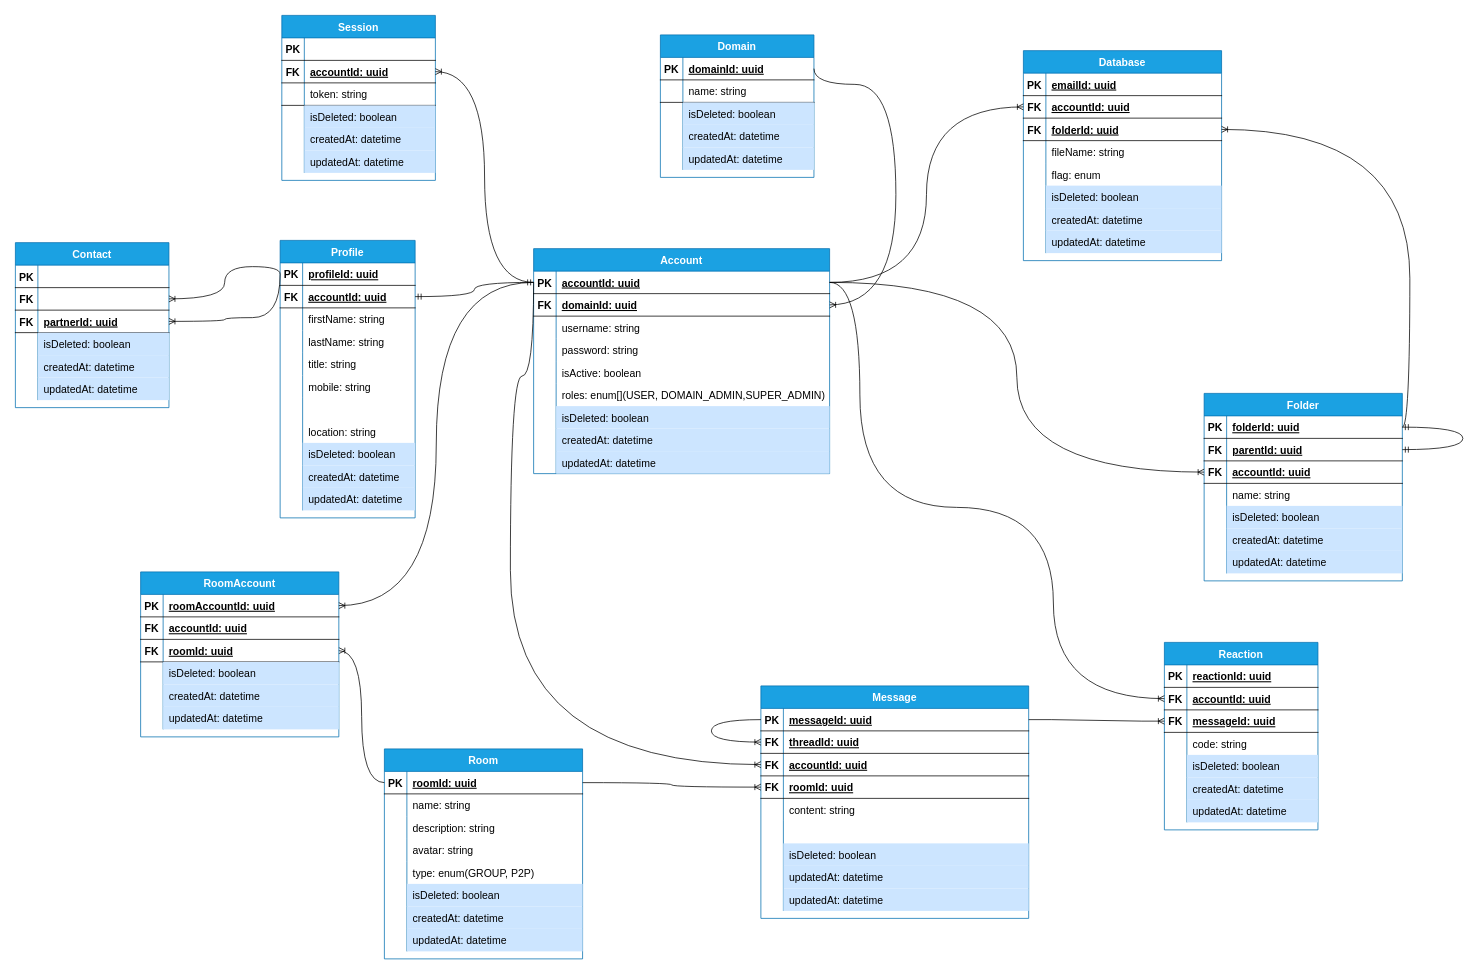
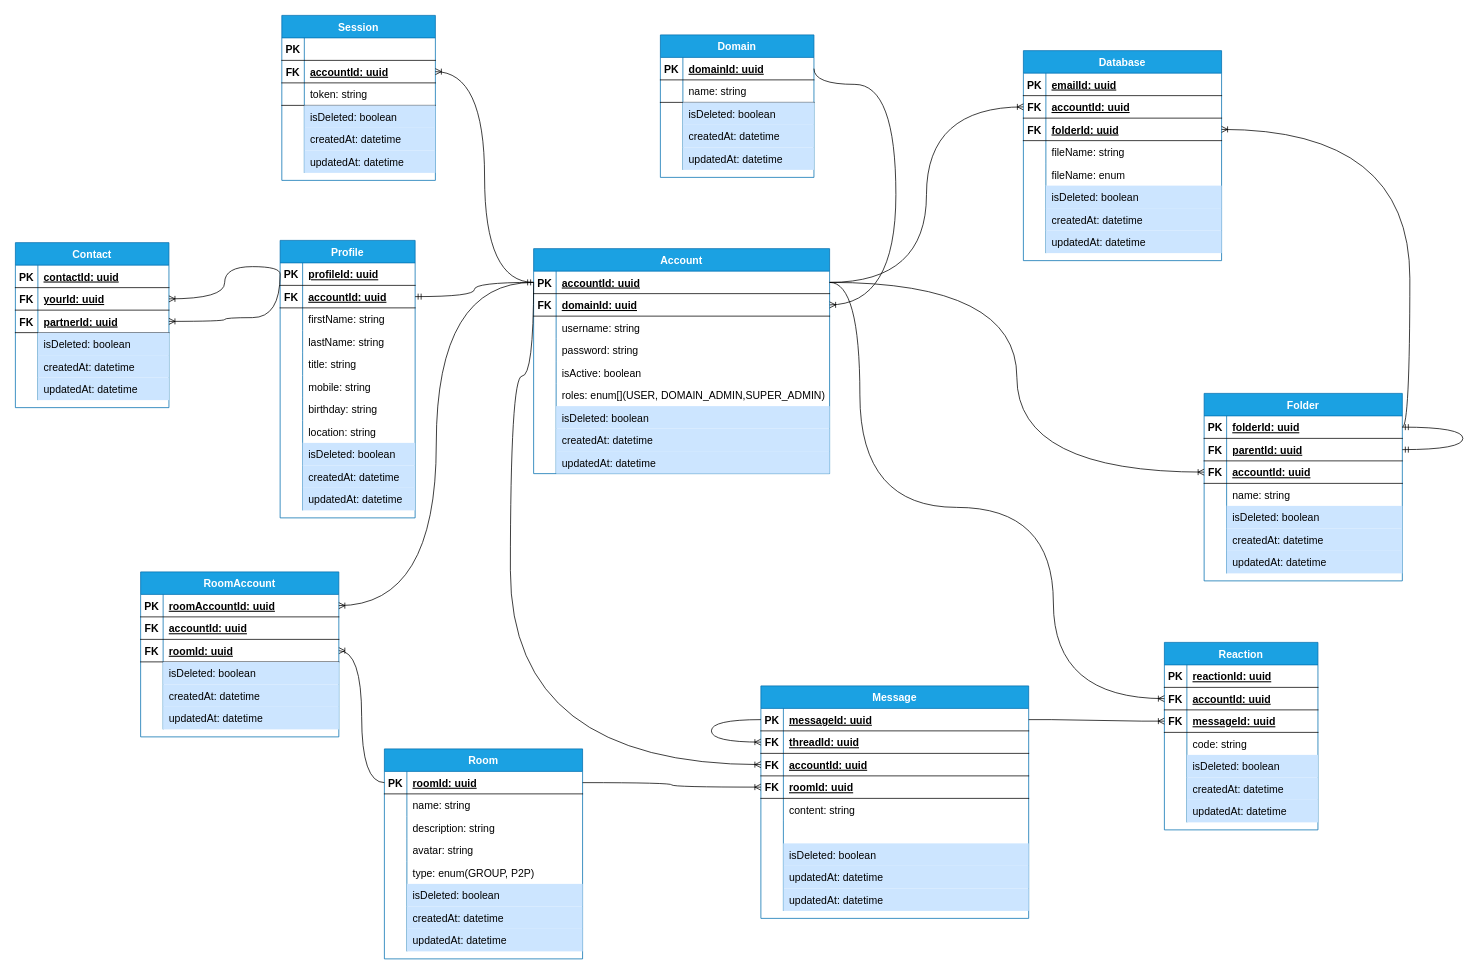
node "flag: enum": label "flag: enum" -> "fileName: enum"
node "contactId: uuid": added
node "yourId: uuid": added
node "birthday: string": added
